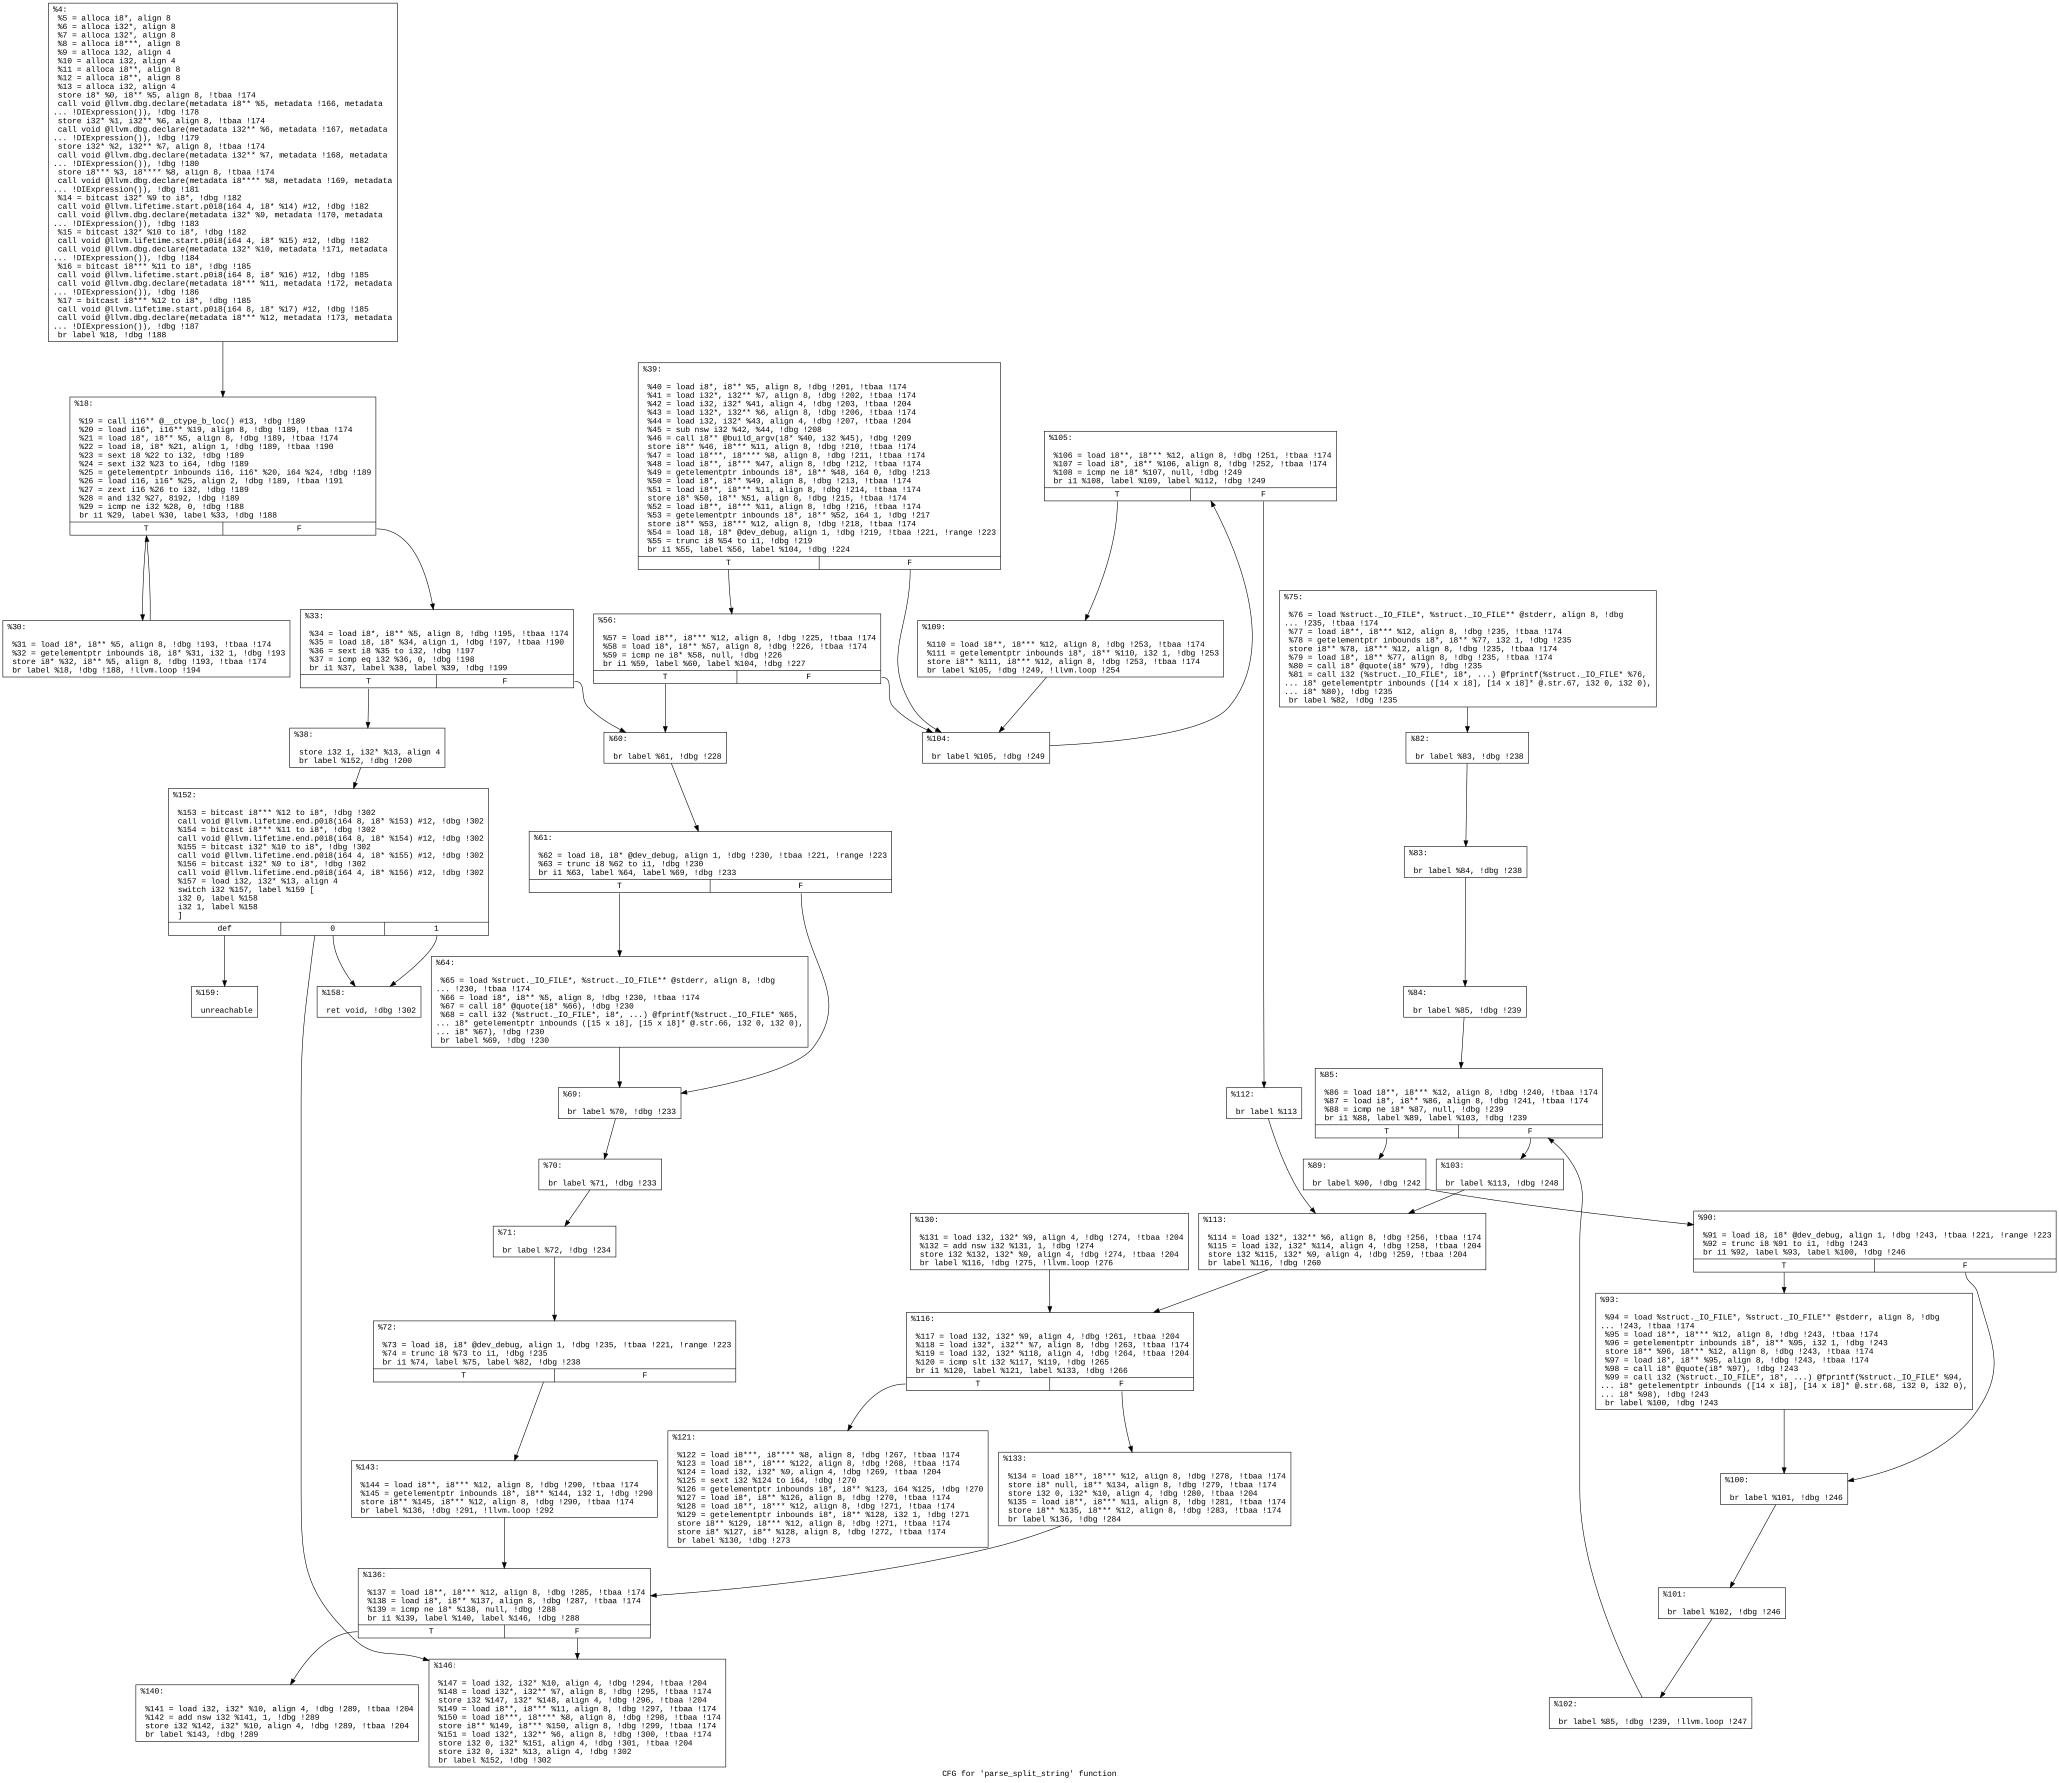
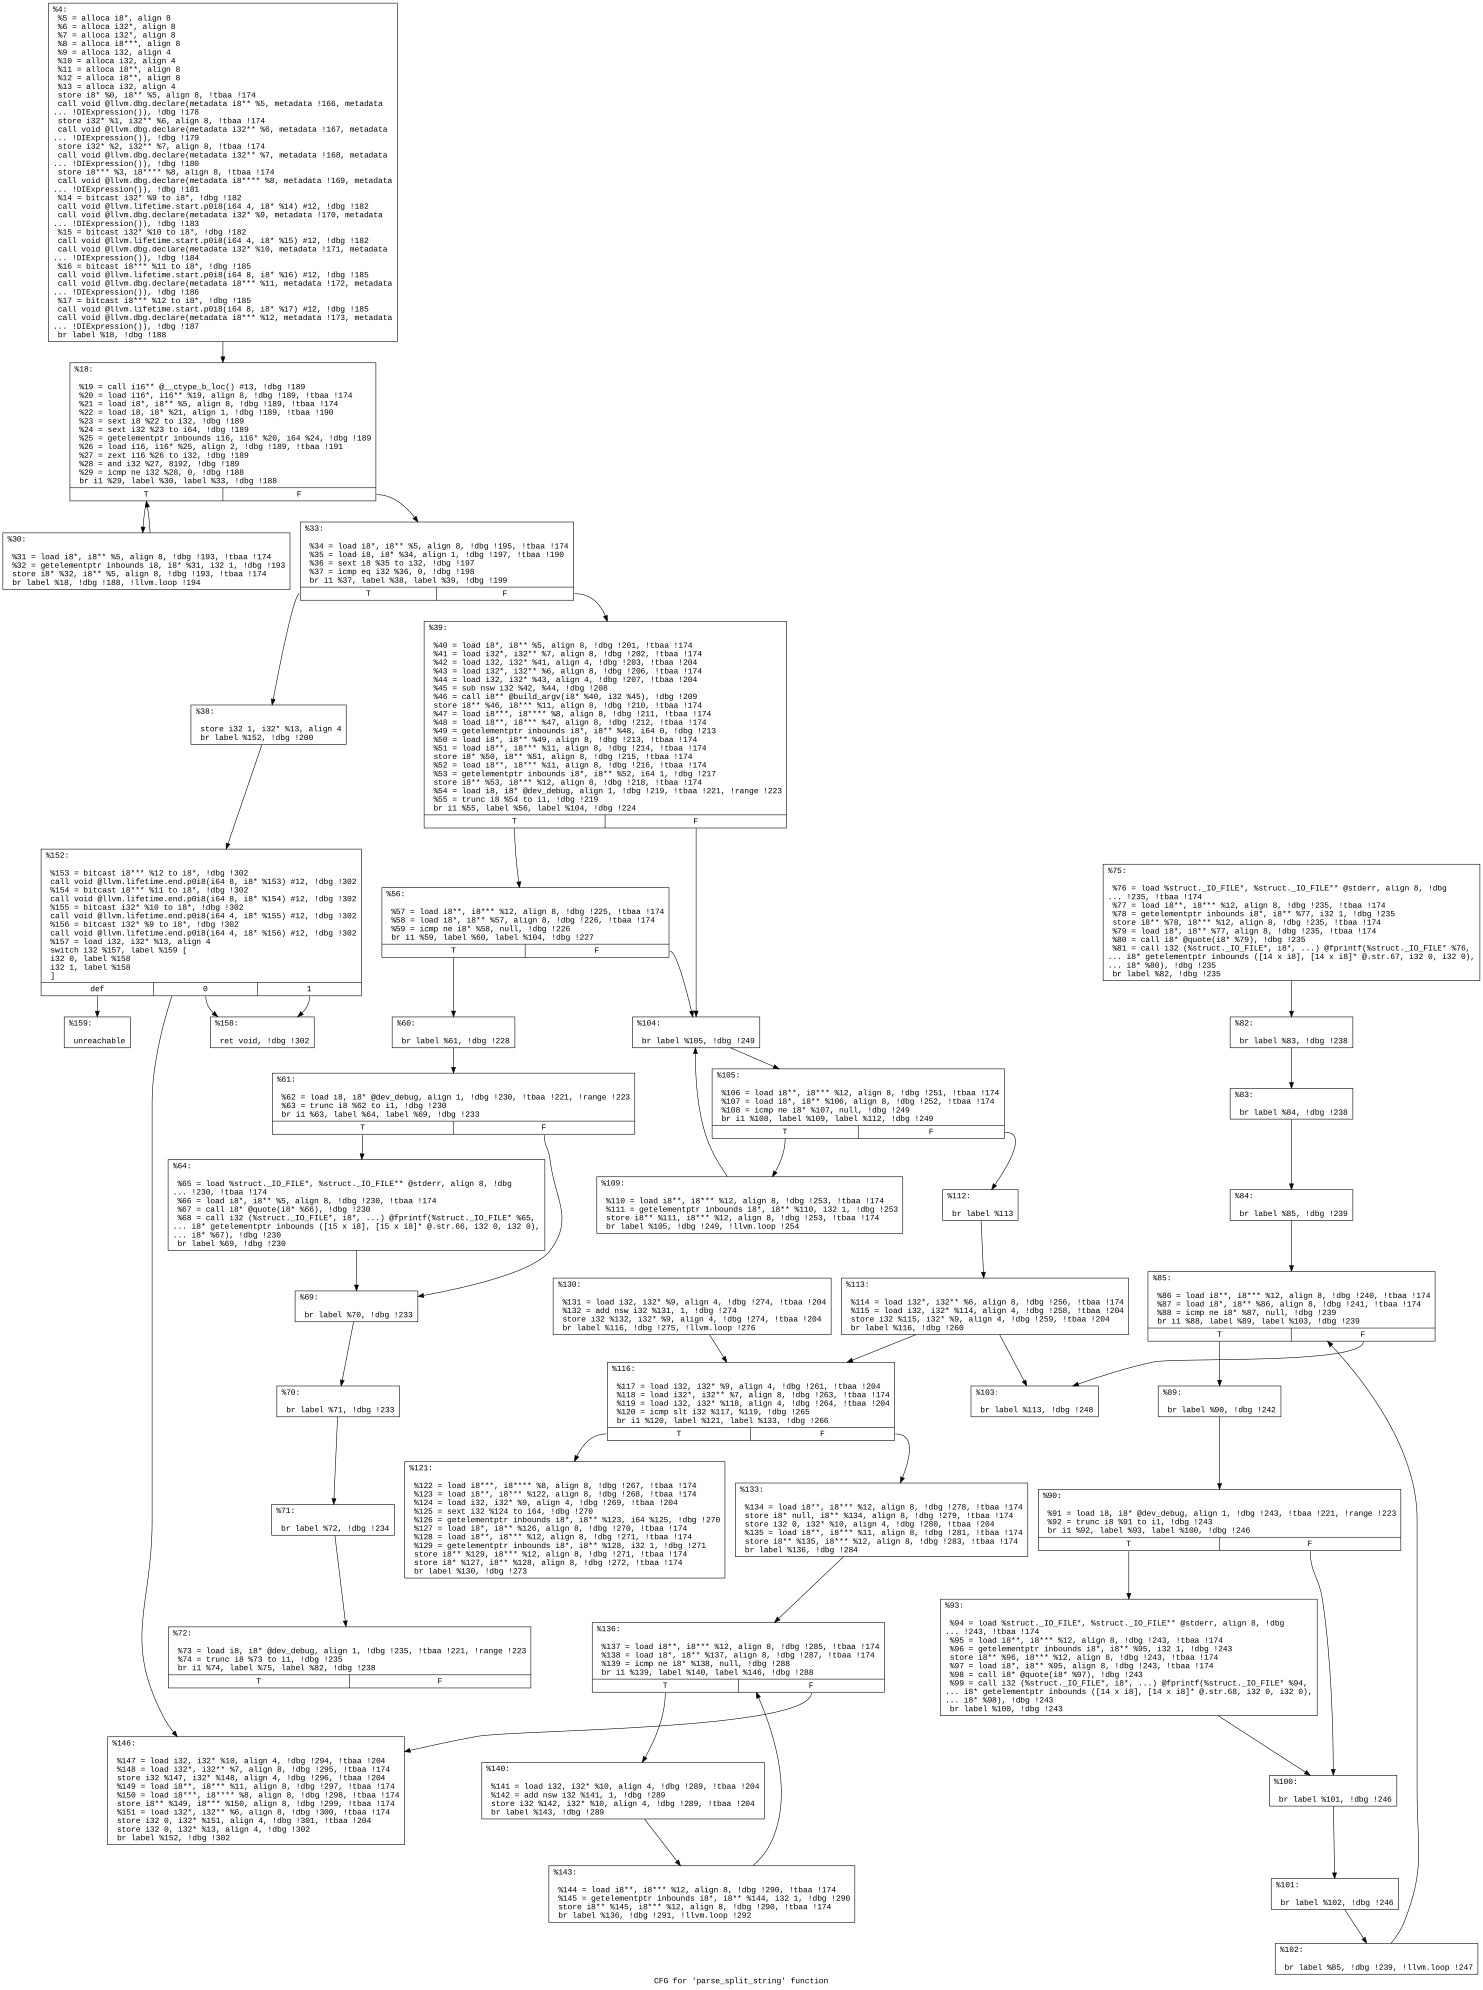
edge "%33:" -> "%60:": now "%33:" -> "%39:"
edge "%103:" -> "%113:": reversed
edge "%72:" -> "%143:": now "%140:" -> "%143:"
